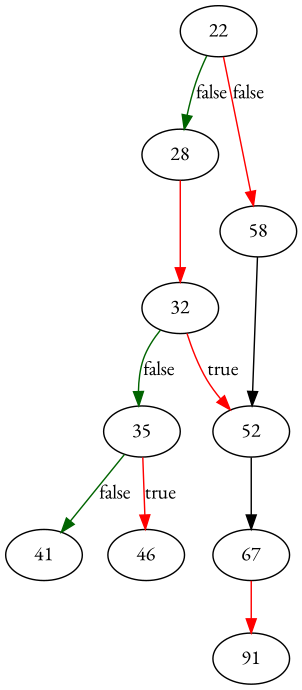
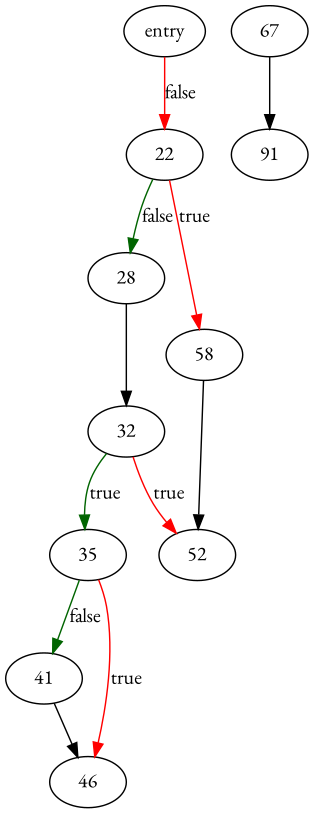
node "entry": added
edge "22" -> "58": label "false" -> "true"
edge "28" -> "32": color red -> black
edge "32" -> "35": label "false" -> "true"
edge "52" -> "67": removed
edge "67" -> "91": color red -> black
edge "41" -> "46": added
